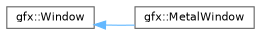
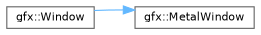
edge "gfx::MetalWindow" -> "gfx::Window": reversed
